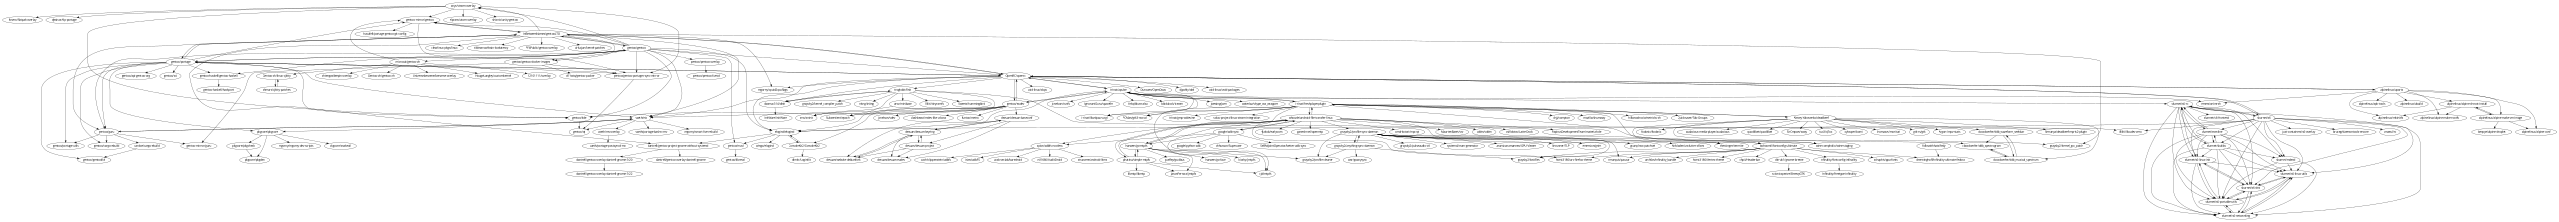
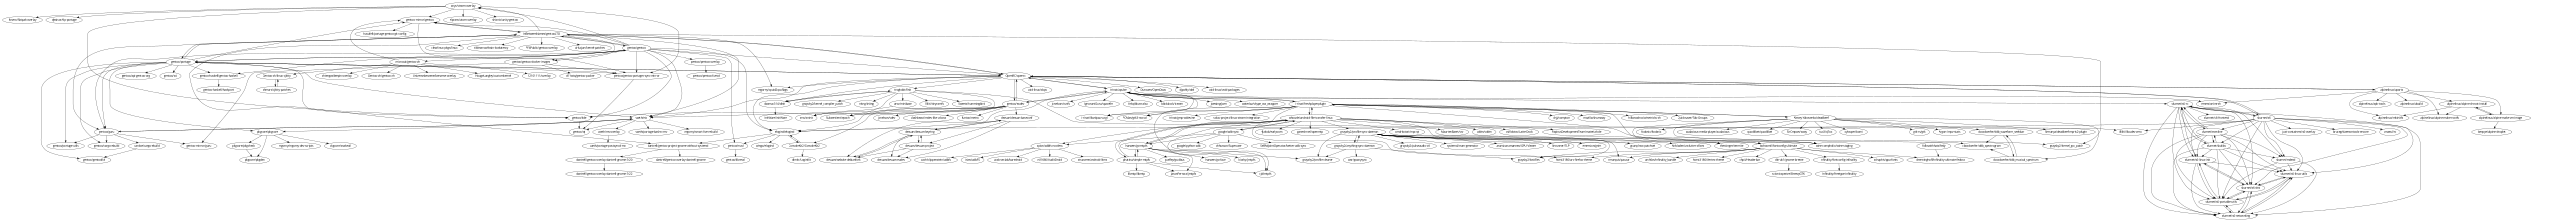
node "thomasvs/morituri": removed
node "alpinelinux/alpine-conf": removed
edge "graysky2/profile-sync-daemon" -> "wine-compholio/wine-staging": added
edge "cboxdoerfer/ddb_spectrogram" -> "cboxdoerfer/ddb_musical_spectrum": removed
